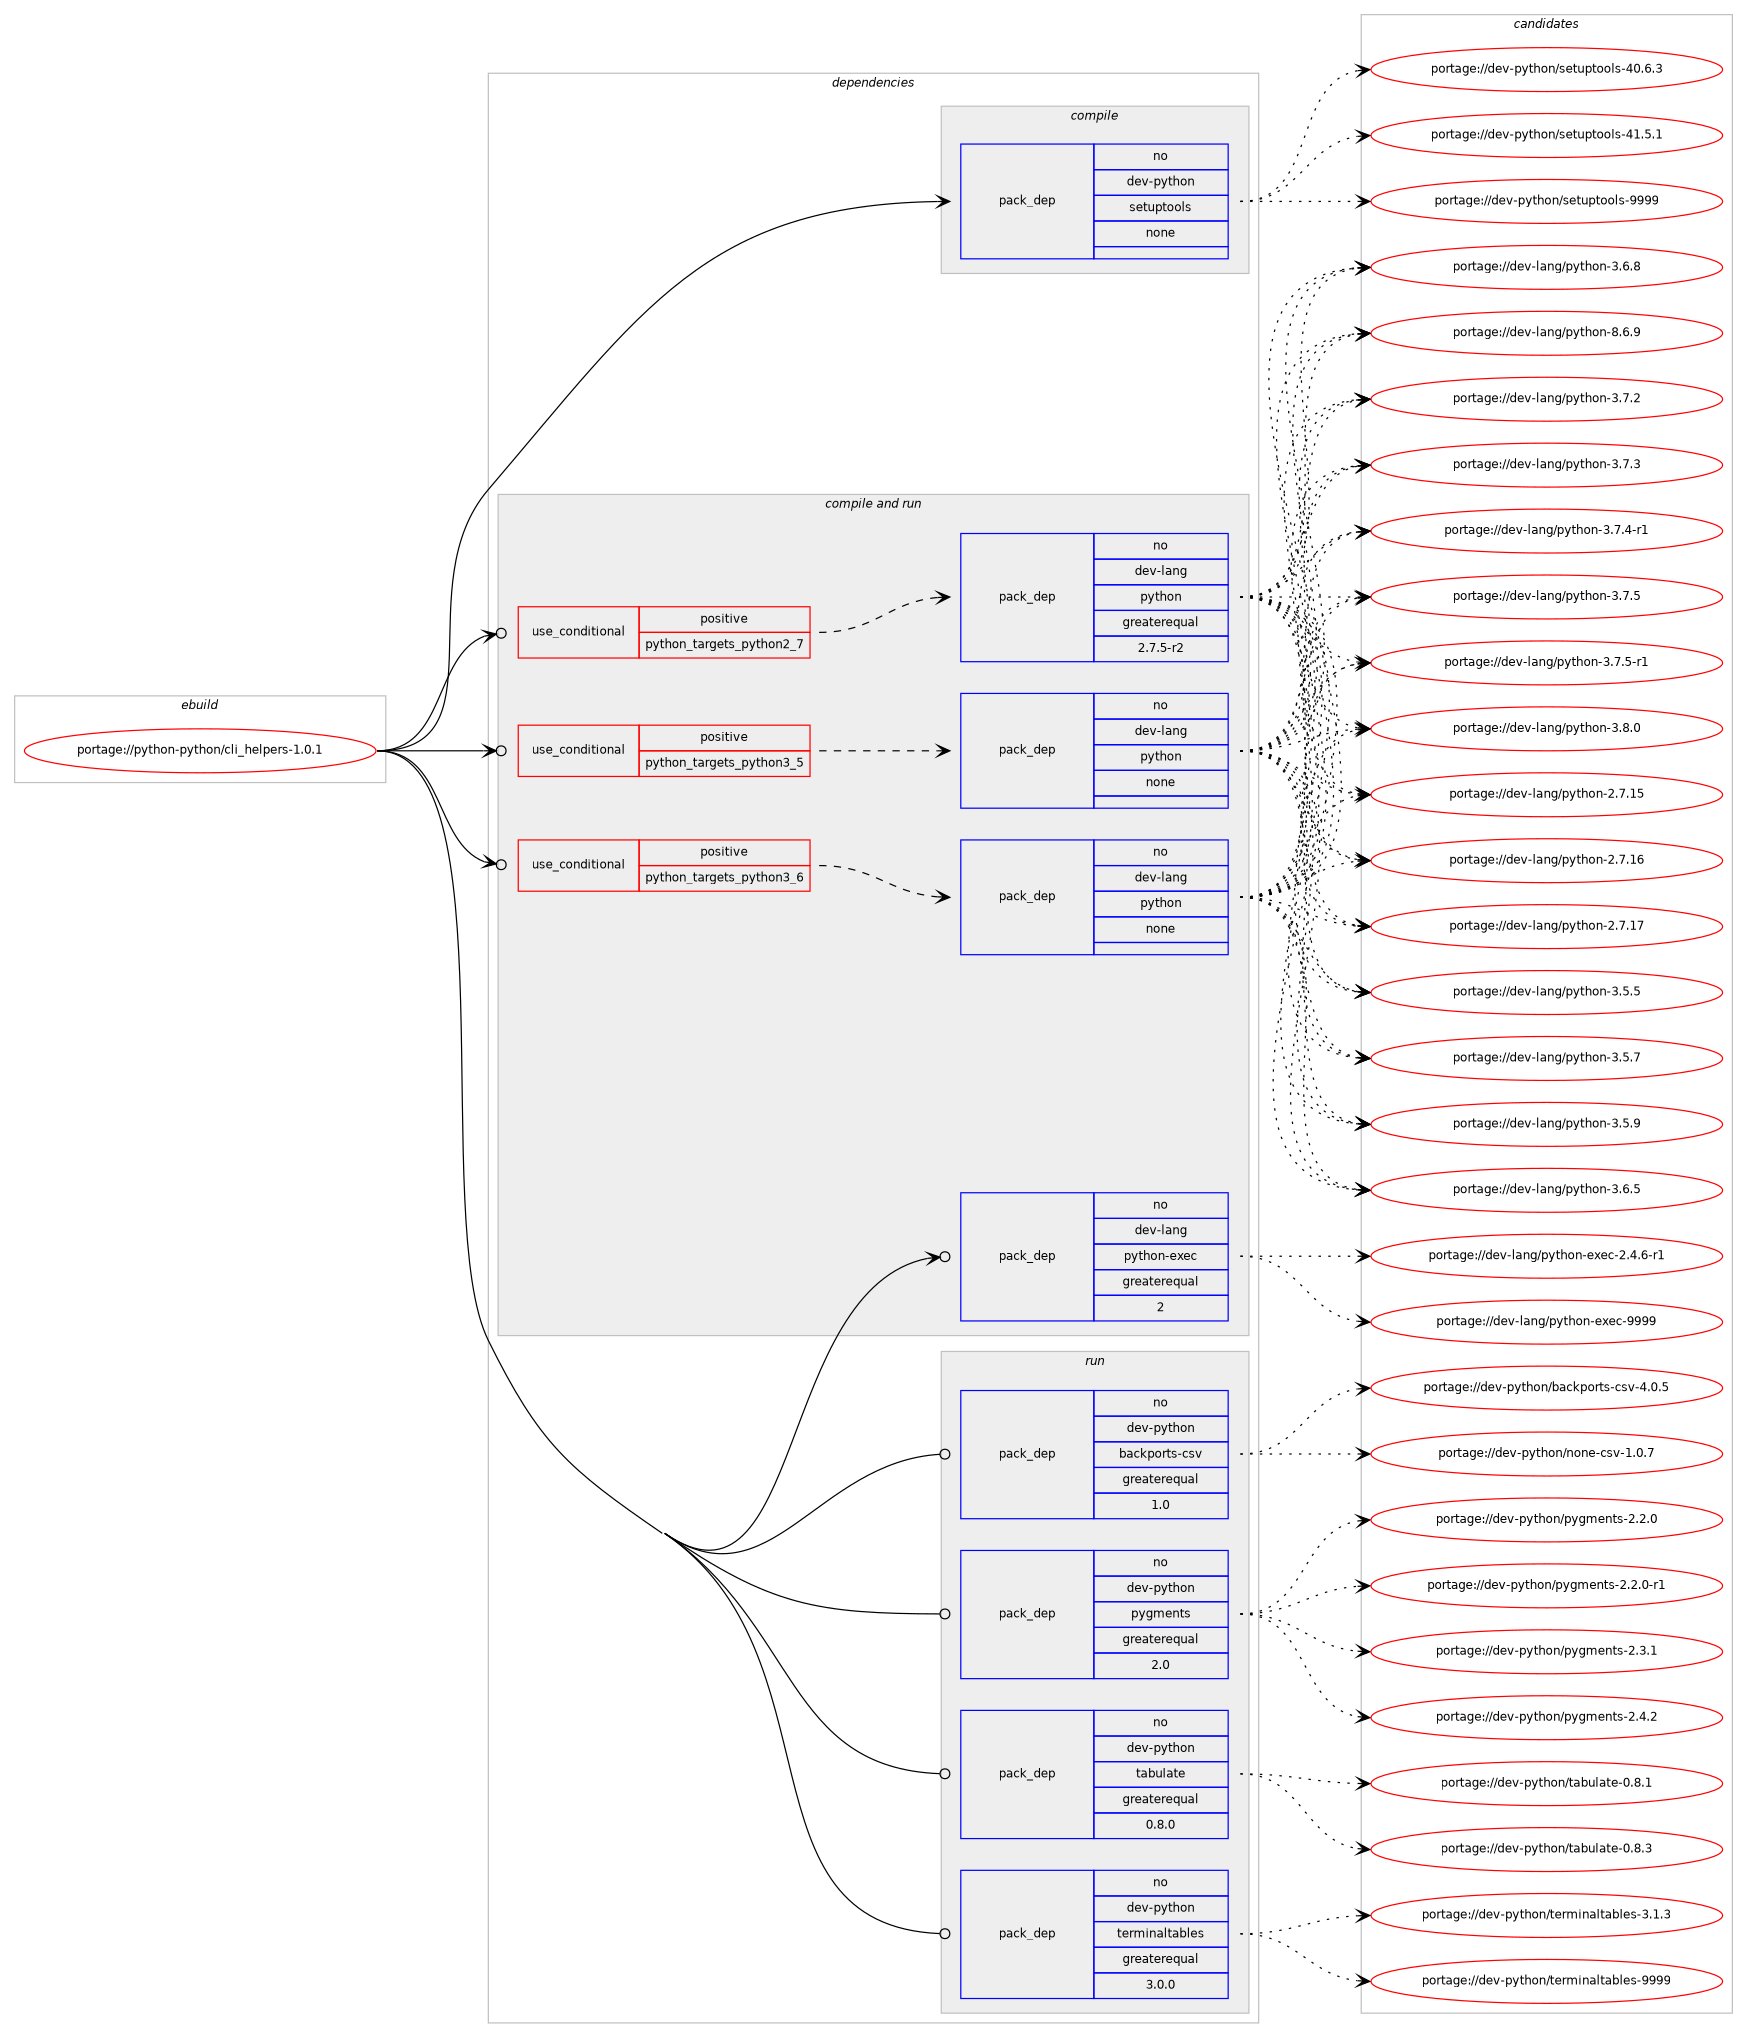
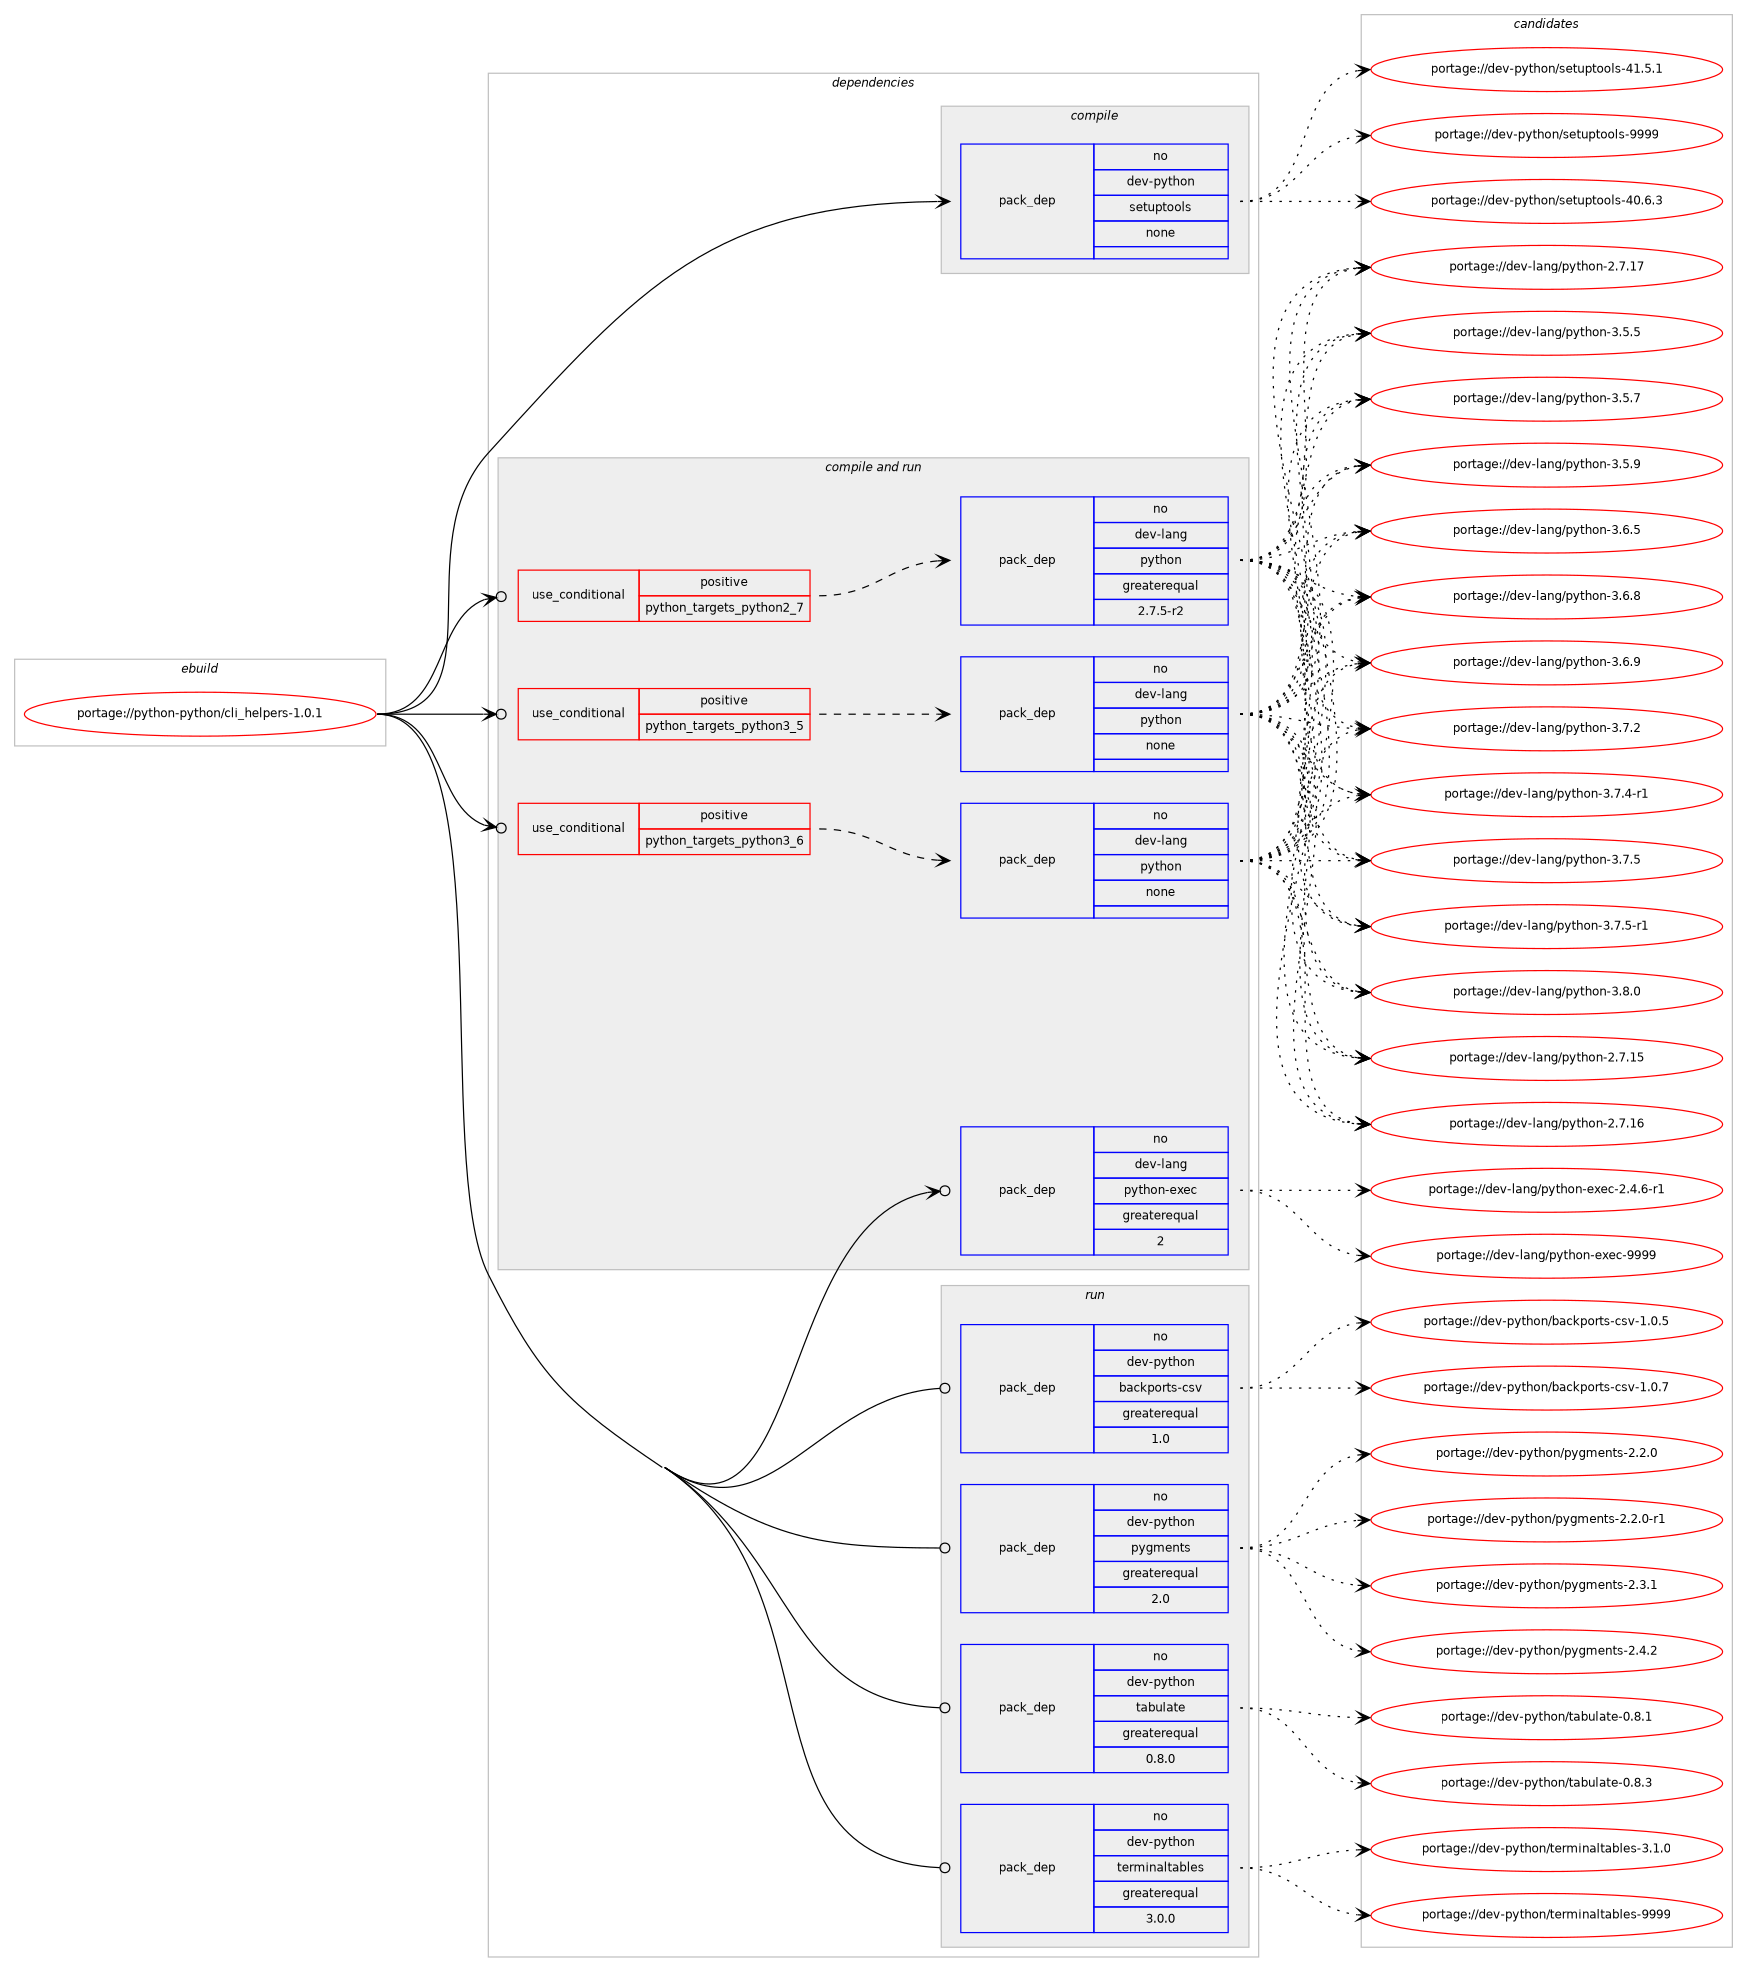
node "portage://dev-lang/python-8.6.9": label "portage://dev-lang/python-8.6.9" -> "portage://dev-lang/python-3.6.9"
node "portage://dev-lang/python-3.7.3": removed
node "portage://dev-python/backports-csv-4.0.5": label "portage://dev-python/backports-csv-4.0.5" -> "portage://dev-python/backports-csv-1.0.5"
node "portage://dev-python/none-csv-1.0.7": label "portage://dev-python/none-csv-1.0.7" -> "portage://dev-python/backports-csv-1.0.7"
node "portage://dev-python/terminaltables-3.1.3": label "portage://dev-python/terminaltables-3.1.3" -> "portage://dev-python/terminaltables-3.1.0"
